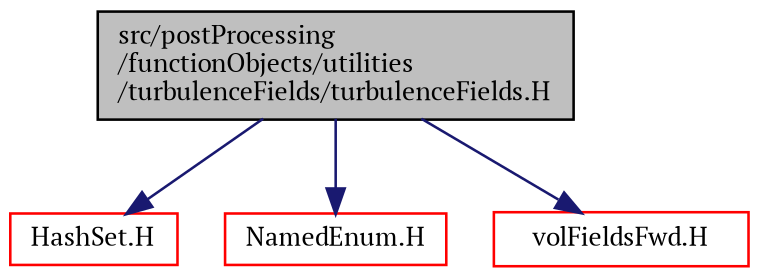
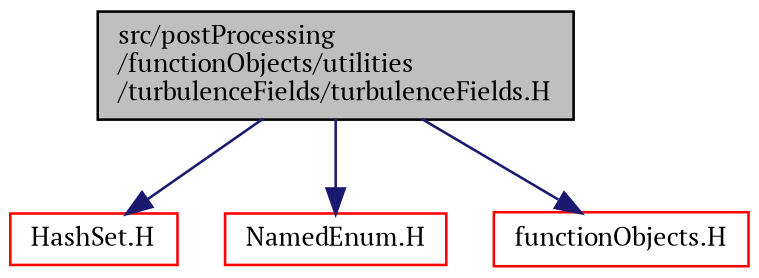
node "volFieldsFwd.H": label "volFieldsFwd.H" -> "functionObjects.H"
